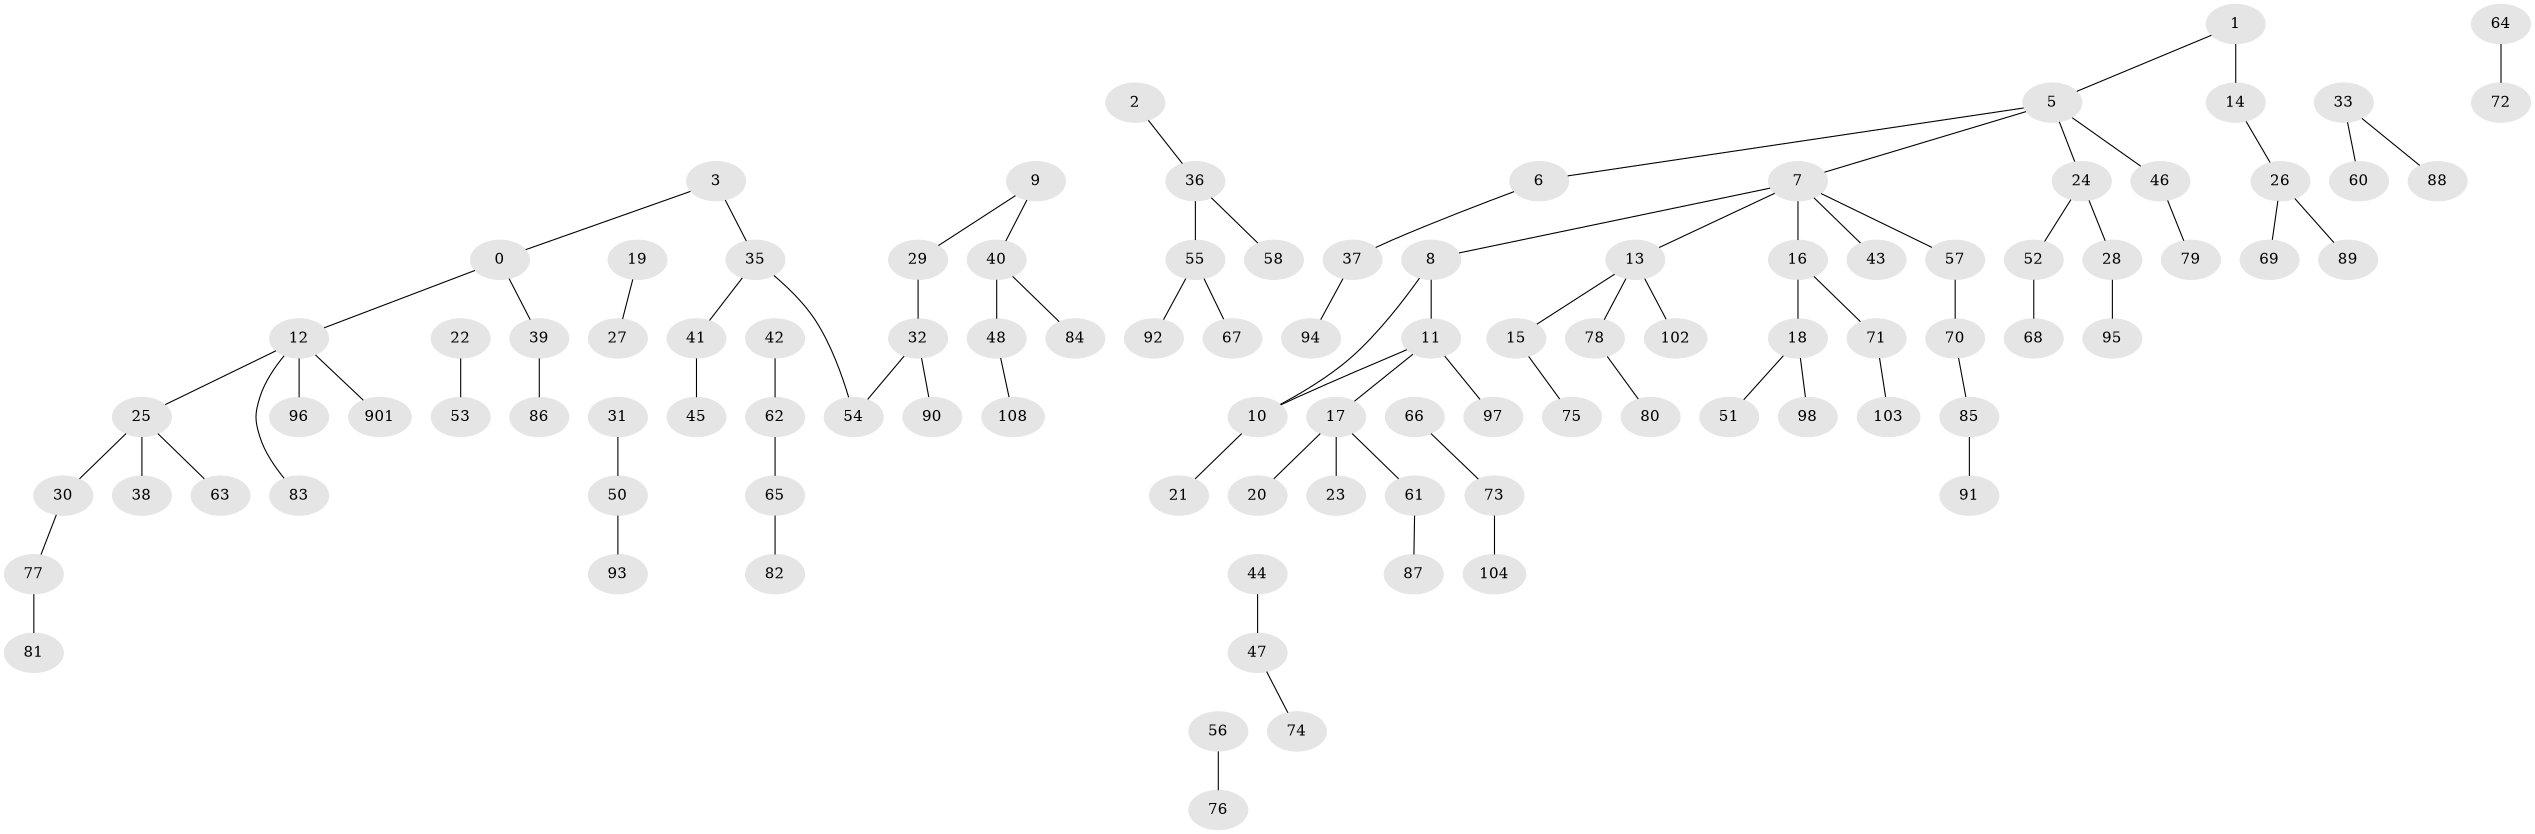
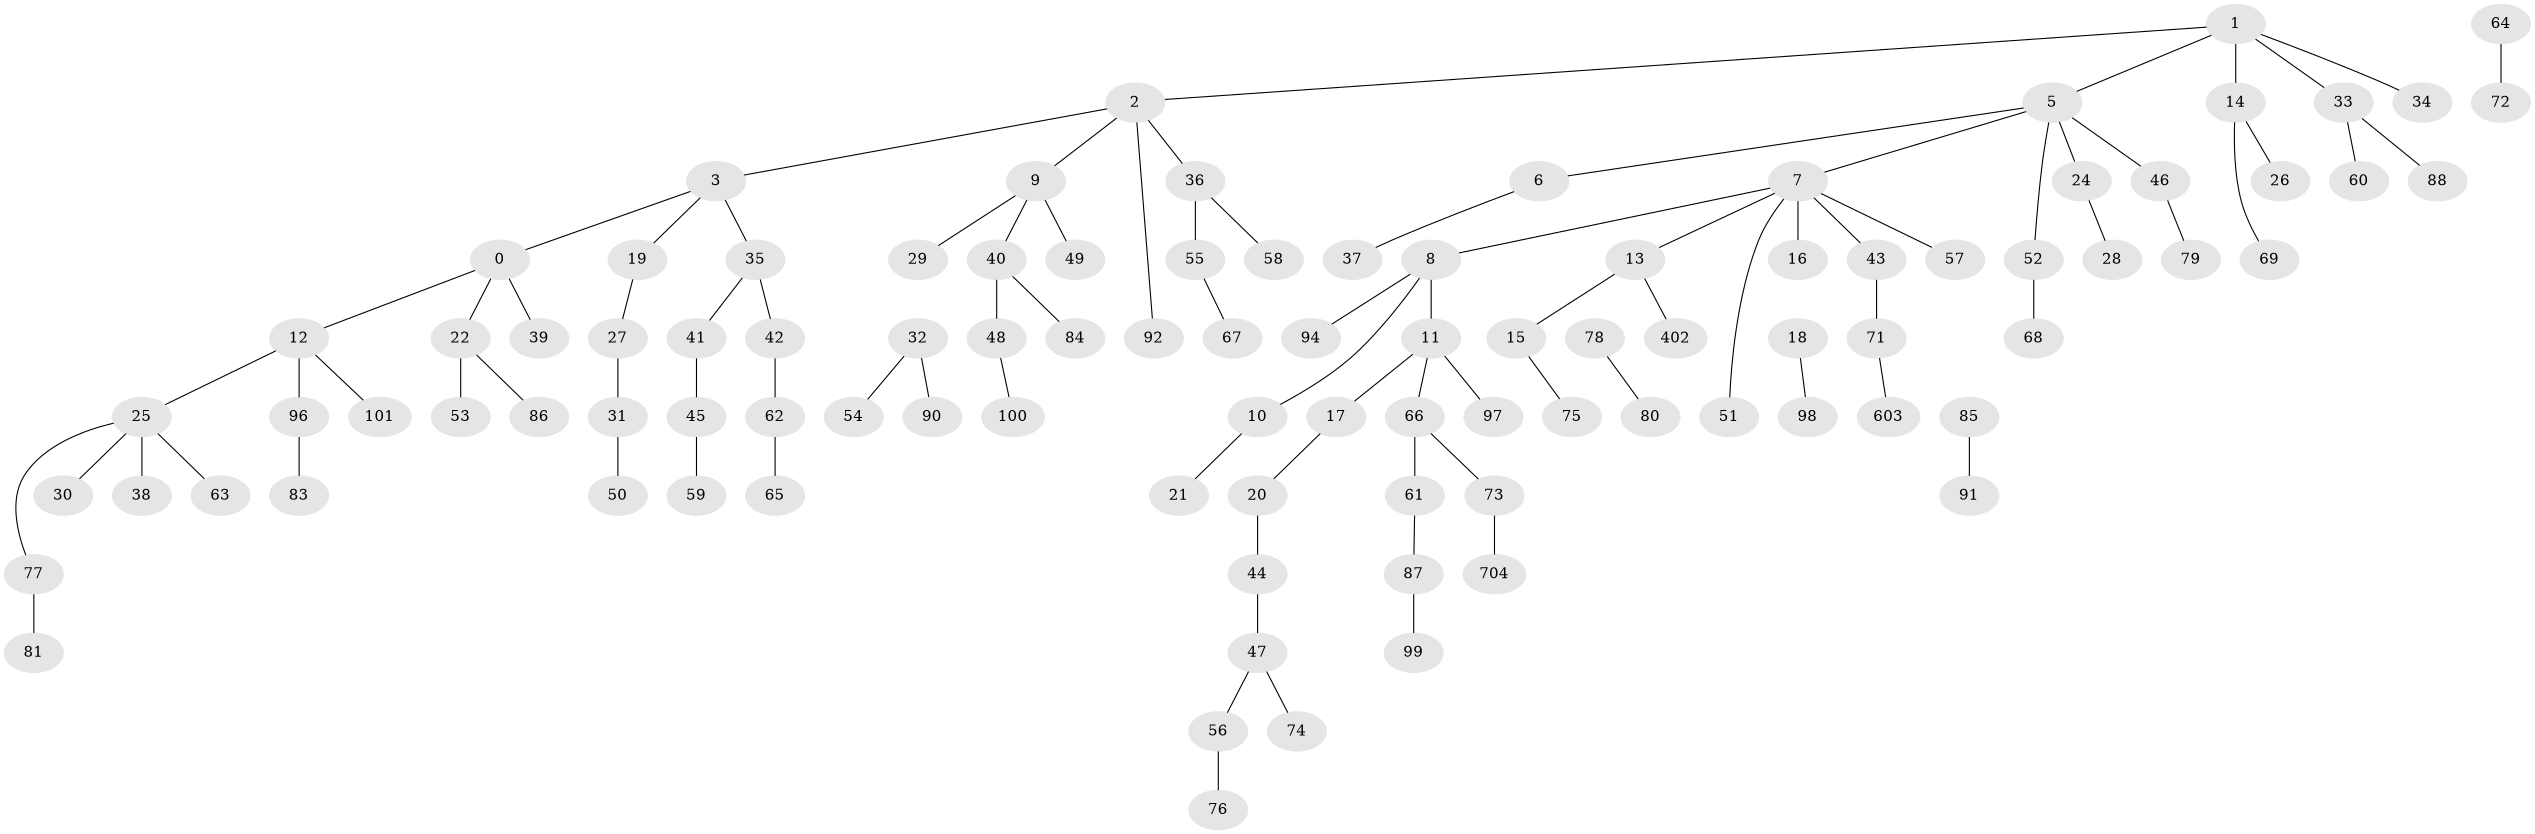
edge "1" -- "2": added
edge "1" -- "33": added
node "34": added
edge "2" -- "3": added
edge "2" -- "9": added
edge "3" -- "19": added
edge "26" -- "69": now "14" -- "69"
edge "24" -- "52": now "5" -- "52"
node "49": added
node "89": removed
edge "0" -- "22": added
edge "29" -- "32": removed
edge "55" -- "92": now "2" -- "92"
edge "37" -- "94": now "8" -- "94"
edge "13" -- "78": removed
edge "16" -- "18": removed
edge "16" -- "71": now "43" -- "71"
edge "35" -- "54": now "35" -- "42"
node "102": label "102" -> "402"
node "70": removed
node "95": removed
edge "11" -- "10": now "11" -- "66"
edge "39" -- "86": now "22" -- "86"
edge "27" -- "31": added
edge "18" -- "51": now "7" -- "51"
edge "12" -- "83": now "96" -- "83"
node "901": label "901" -> "101"
node "108": label "108" -> "100"
node "103": label "103" -> "603"
edge "17" -- "61": now "66" -- "61"
node "59": added
node "23": removed
edge "30" -- "77": now "25" -- "77"
edge "20" -- "44": added
node "93": removed
node "82": removed
node "104": label "104" -> "704"
node "99": added
edge "47" -- "56": added
